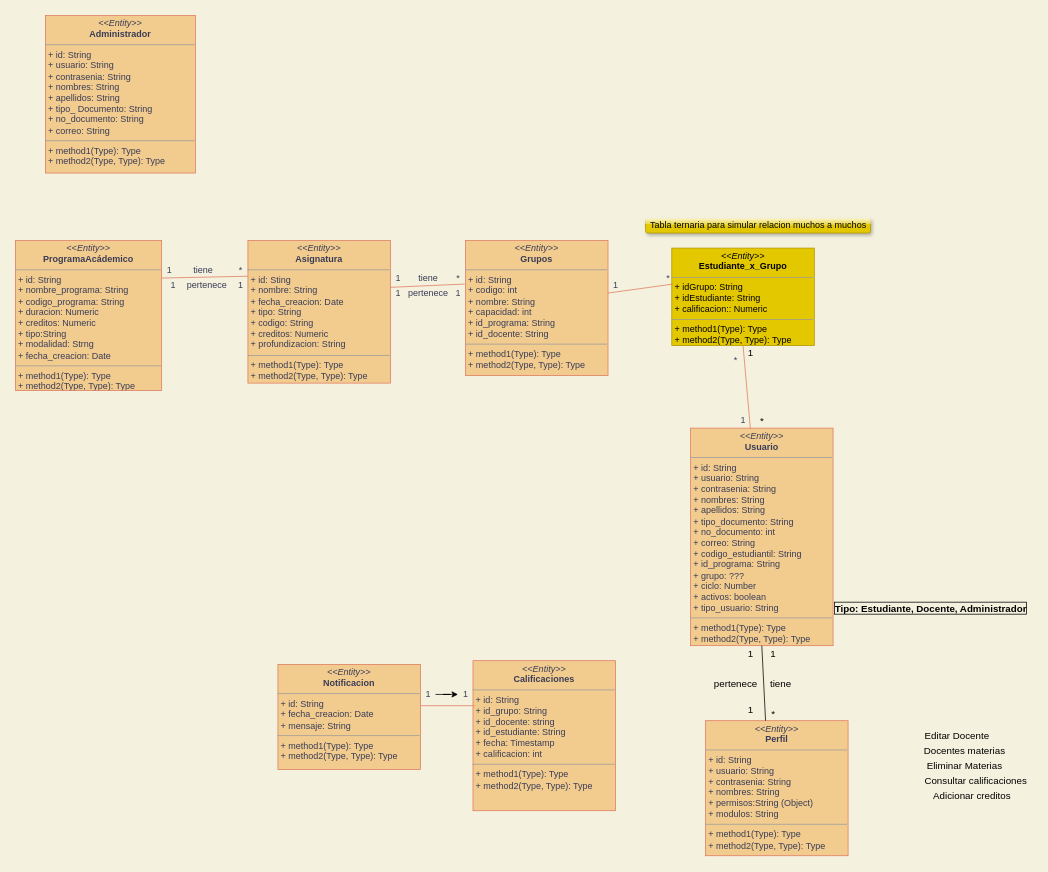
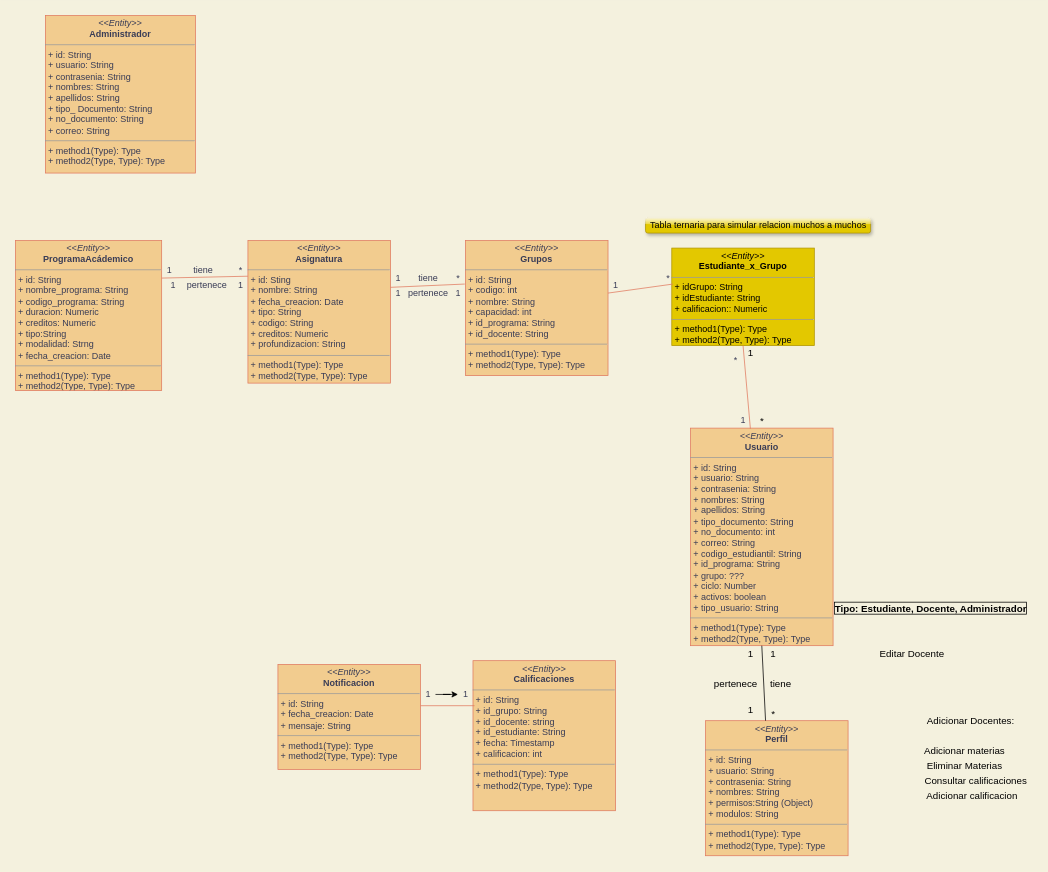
node "Adicionar Docentes:": added
node "Editar Docente": moved (957, 735) -> (912, 653)
node "Docentes materias": label "Docentes materias" -> "Adicionar materias"
node "Adicionar creditos": label "Adicionar creditos" -> "Adicionar calificacion"
